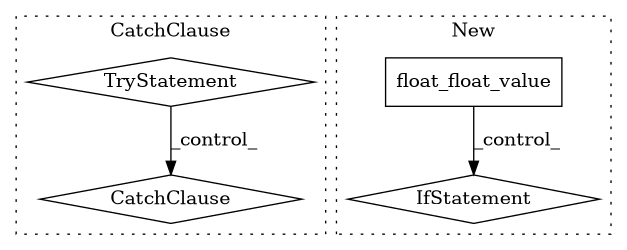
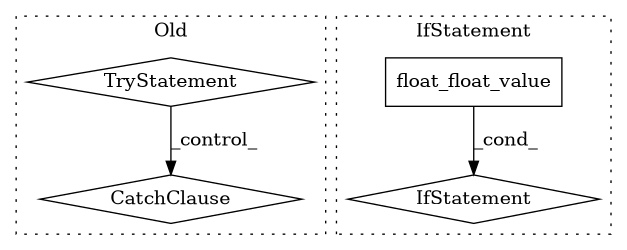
cluster "CatchClause": label "CatchClause" -> "Old"
cluster "New": label "New" -> "IfStatement"
edge "float_float_value" -> "IfStatement": label "_control_" -> "_cond_"
